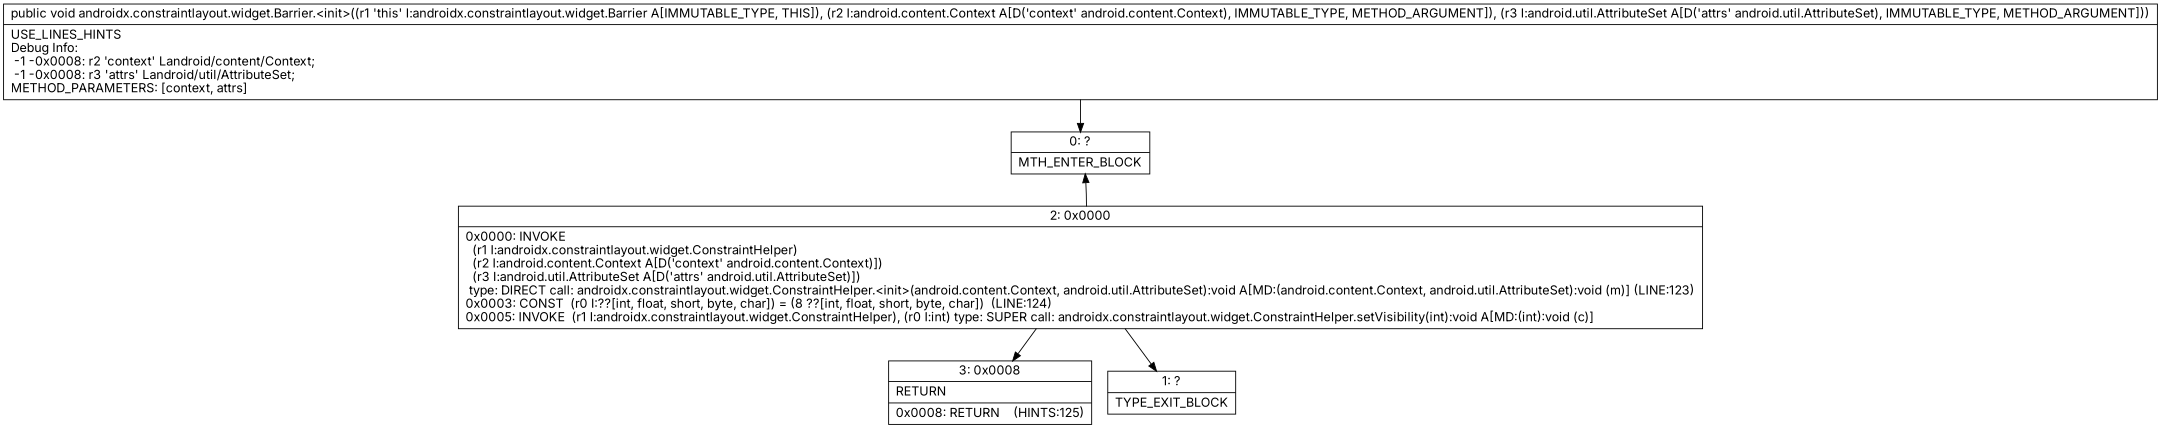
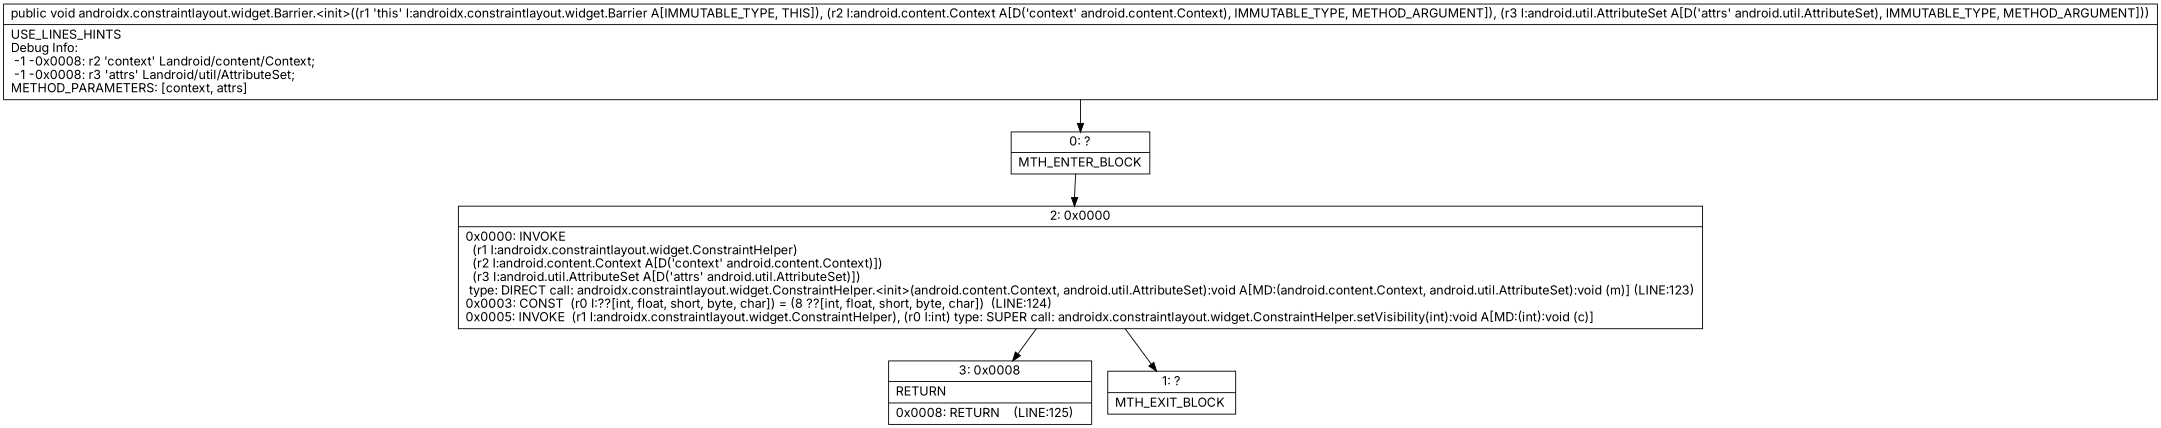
edge "2: 0x0000" -> "0: ?": reversed
node "1: ?": text "TYPE_EXIT_BLOCK" -> "MTH_EXIT_BLOCK"
node "3: 0x0008": text "0x0008: RETURN    (HINTS:125)" -> "0x0008: RETURN    (LINE:125)"
